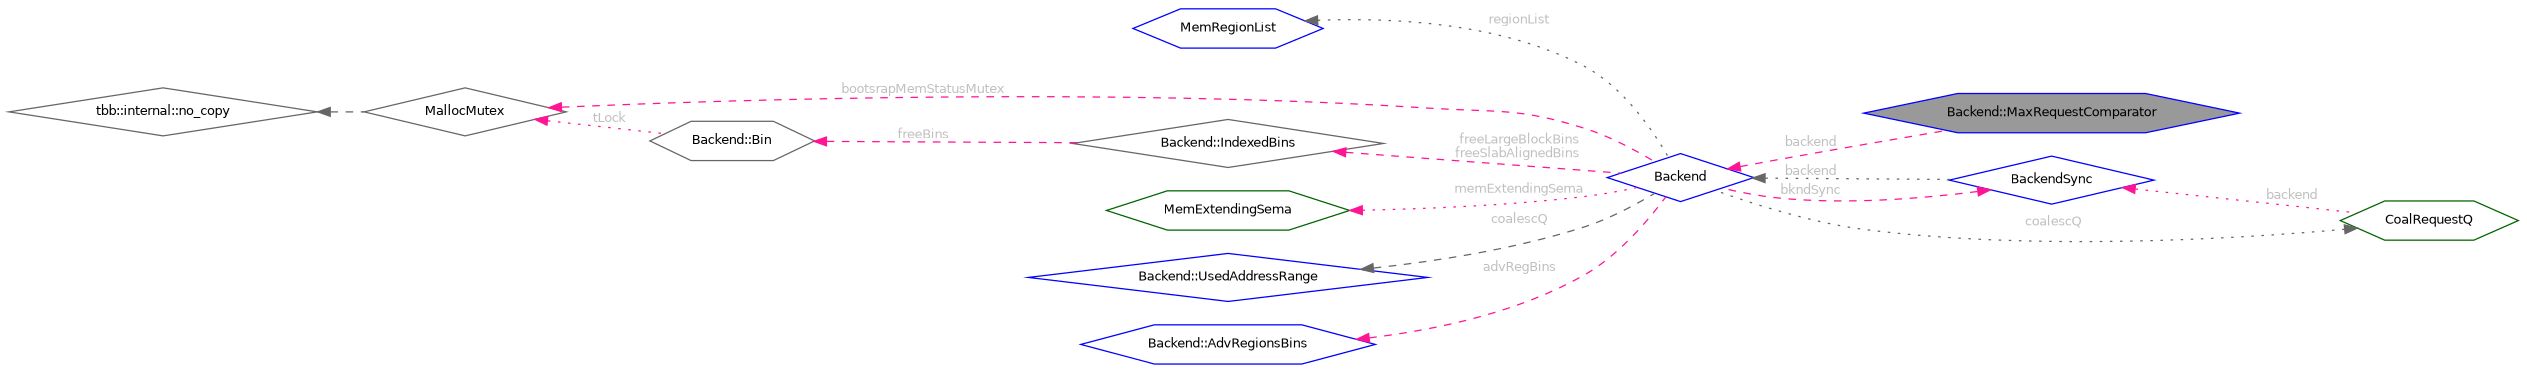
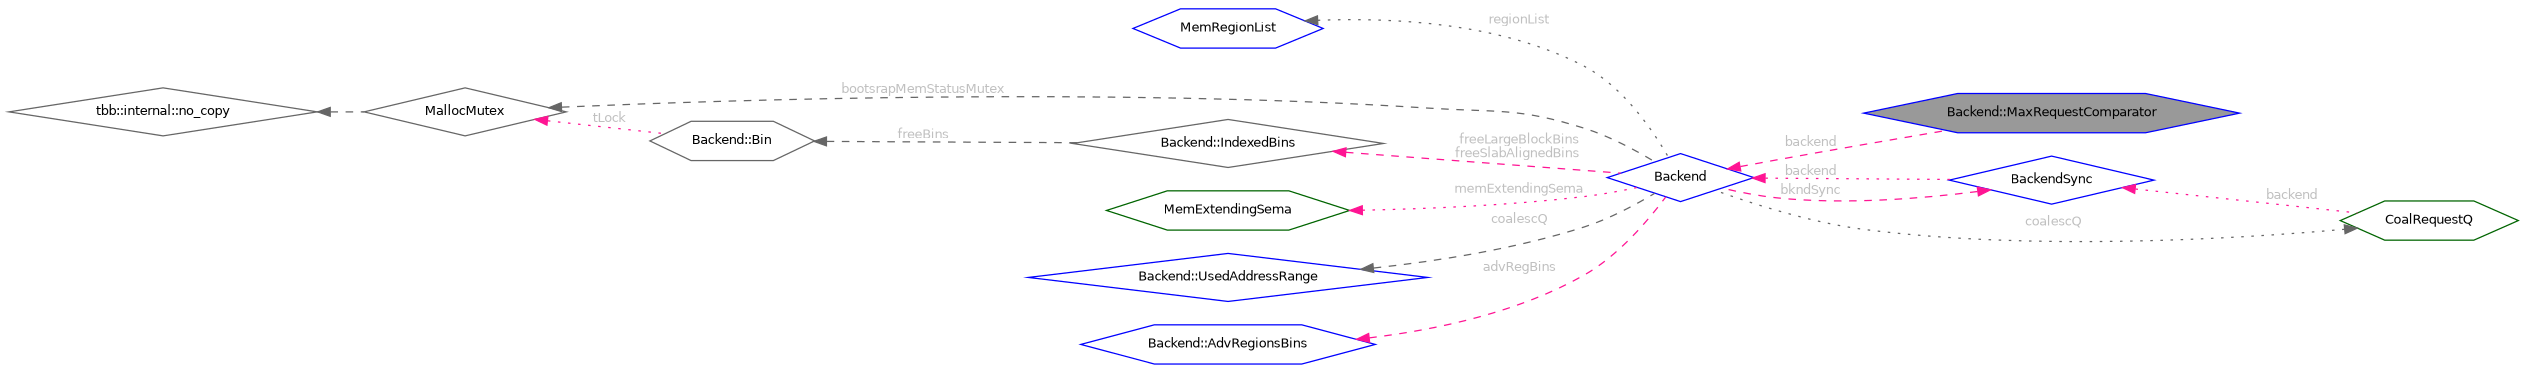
edge "Backend" -> "MallocMutex": color deeppink -> gray40
edge "Backend::IndexedBins" -> "Backend::Bin": color deeppink -> gray40
edge "BackendSync" -> "Backend": color gray40 -> deeppink
